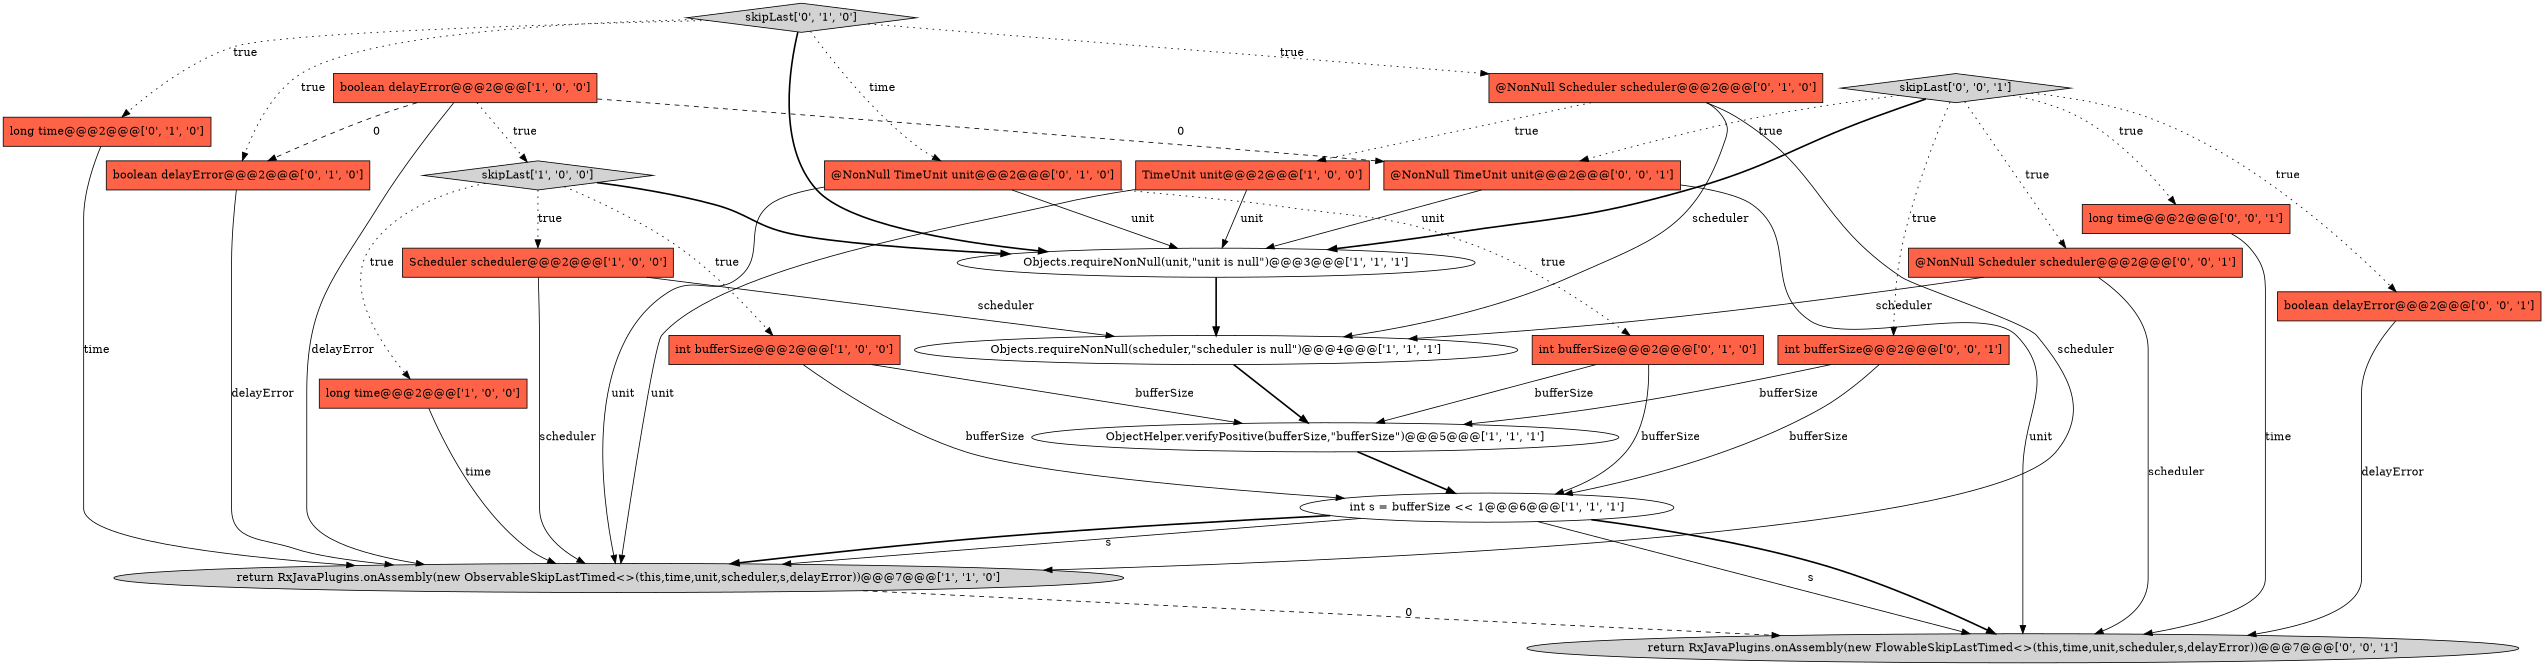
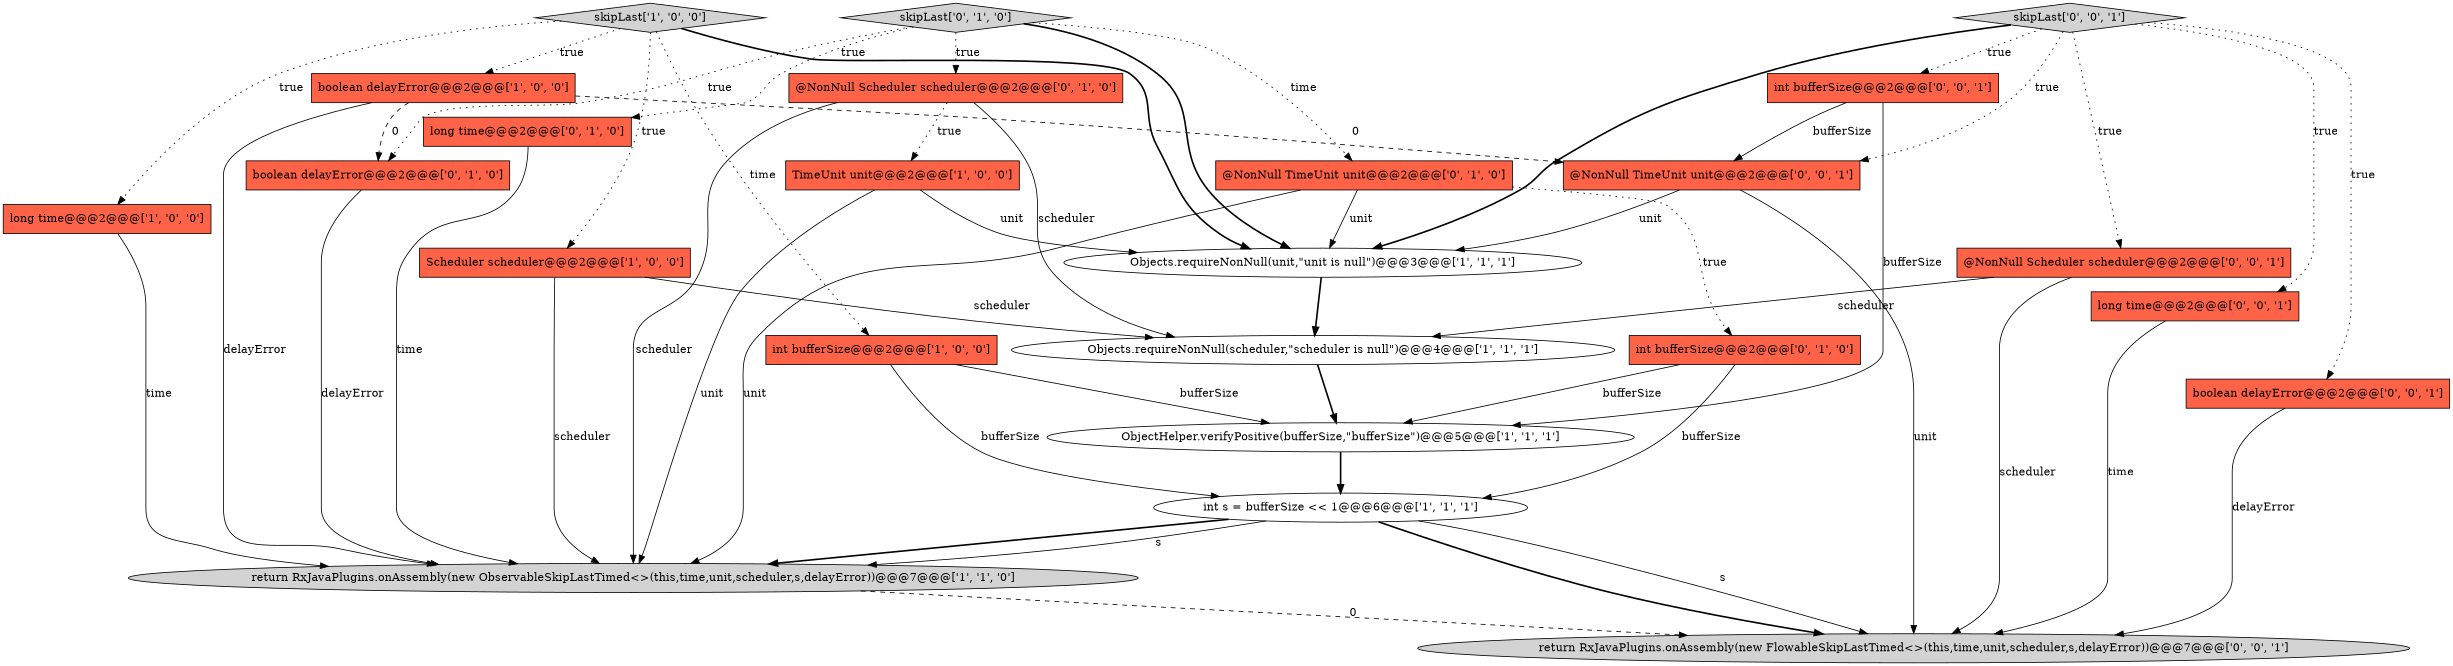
edge "boolean delayError@@@2@@@['1', '0', '0']" -> "skipLast['1', '0', '0']": reversed
edge "skipLast['1', '0', '0']" -> "int bufferSize@@@2@@@['1', '0', '0']": label "true" -> "time"
edge "int bufferSize@@@2@@@['0', '0', '1']" -> "int s = bufferSize << 1@@@6@@@['1', '1', '1']": now "int bufferSize@@@2@@@['0', '0', '1']" -> "@NonNull TimeUnit unit@@@2@@@['0', '0', '1']"
